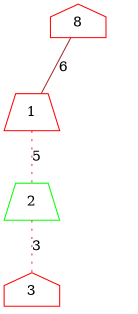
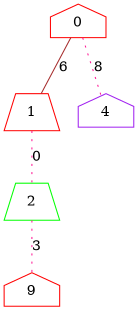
node "8": label "8" -> "0"
node "4": added
edge "1" -- "2": label "5" -> "0"
node "3": label "3" -> "9"
